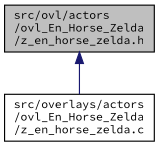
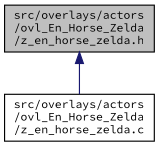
node "src/ovl/actors /ovl_En_Horse_Zelda /z_en_horse_zelda.h": label "src/ovl/actors /ovl_En_Horse_Zelda /z_en_horse_zelda.h" -> "src/overlays/actors /ovl_En_Horse_Zelda /z_en_horse_zelda.h"
